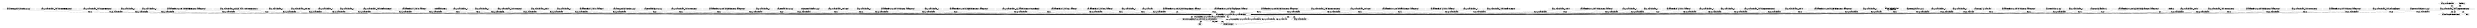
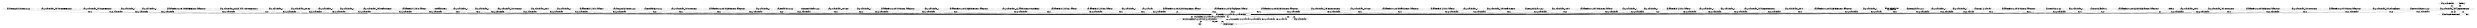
node "(Call,GetDecoySystemWipeStatus (Irp, irpSp))": added
